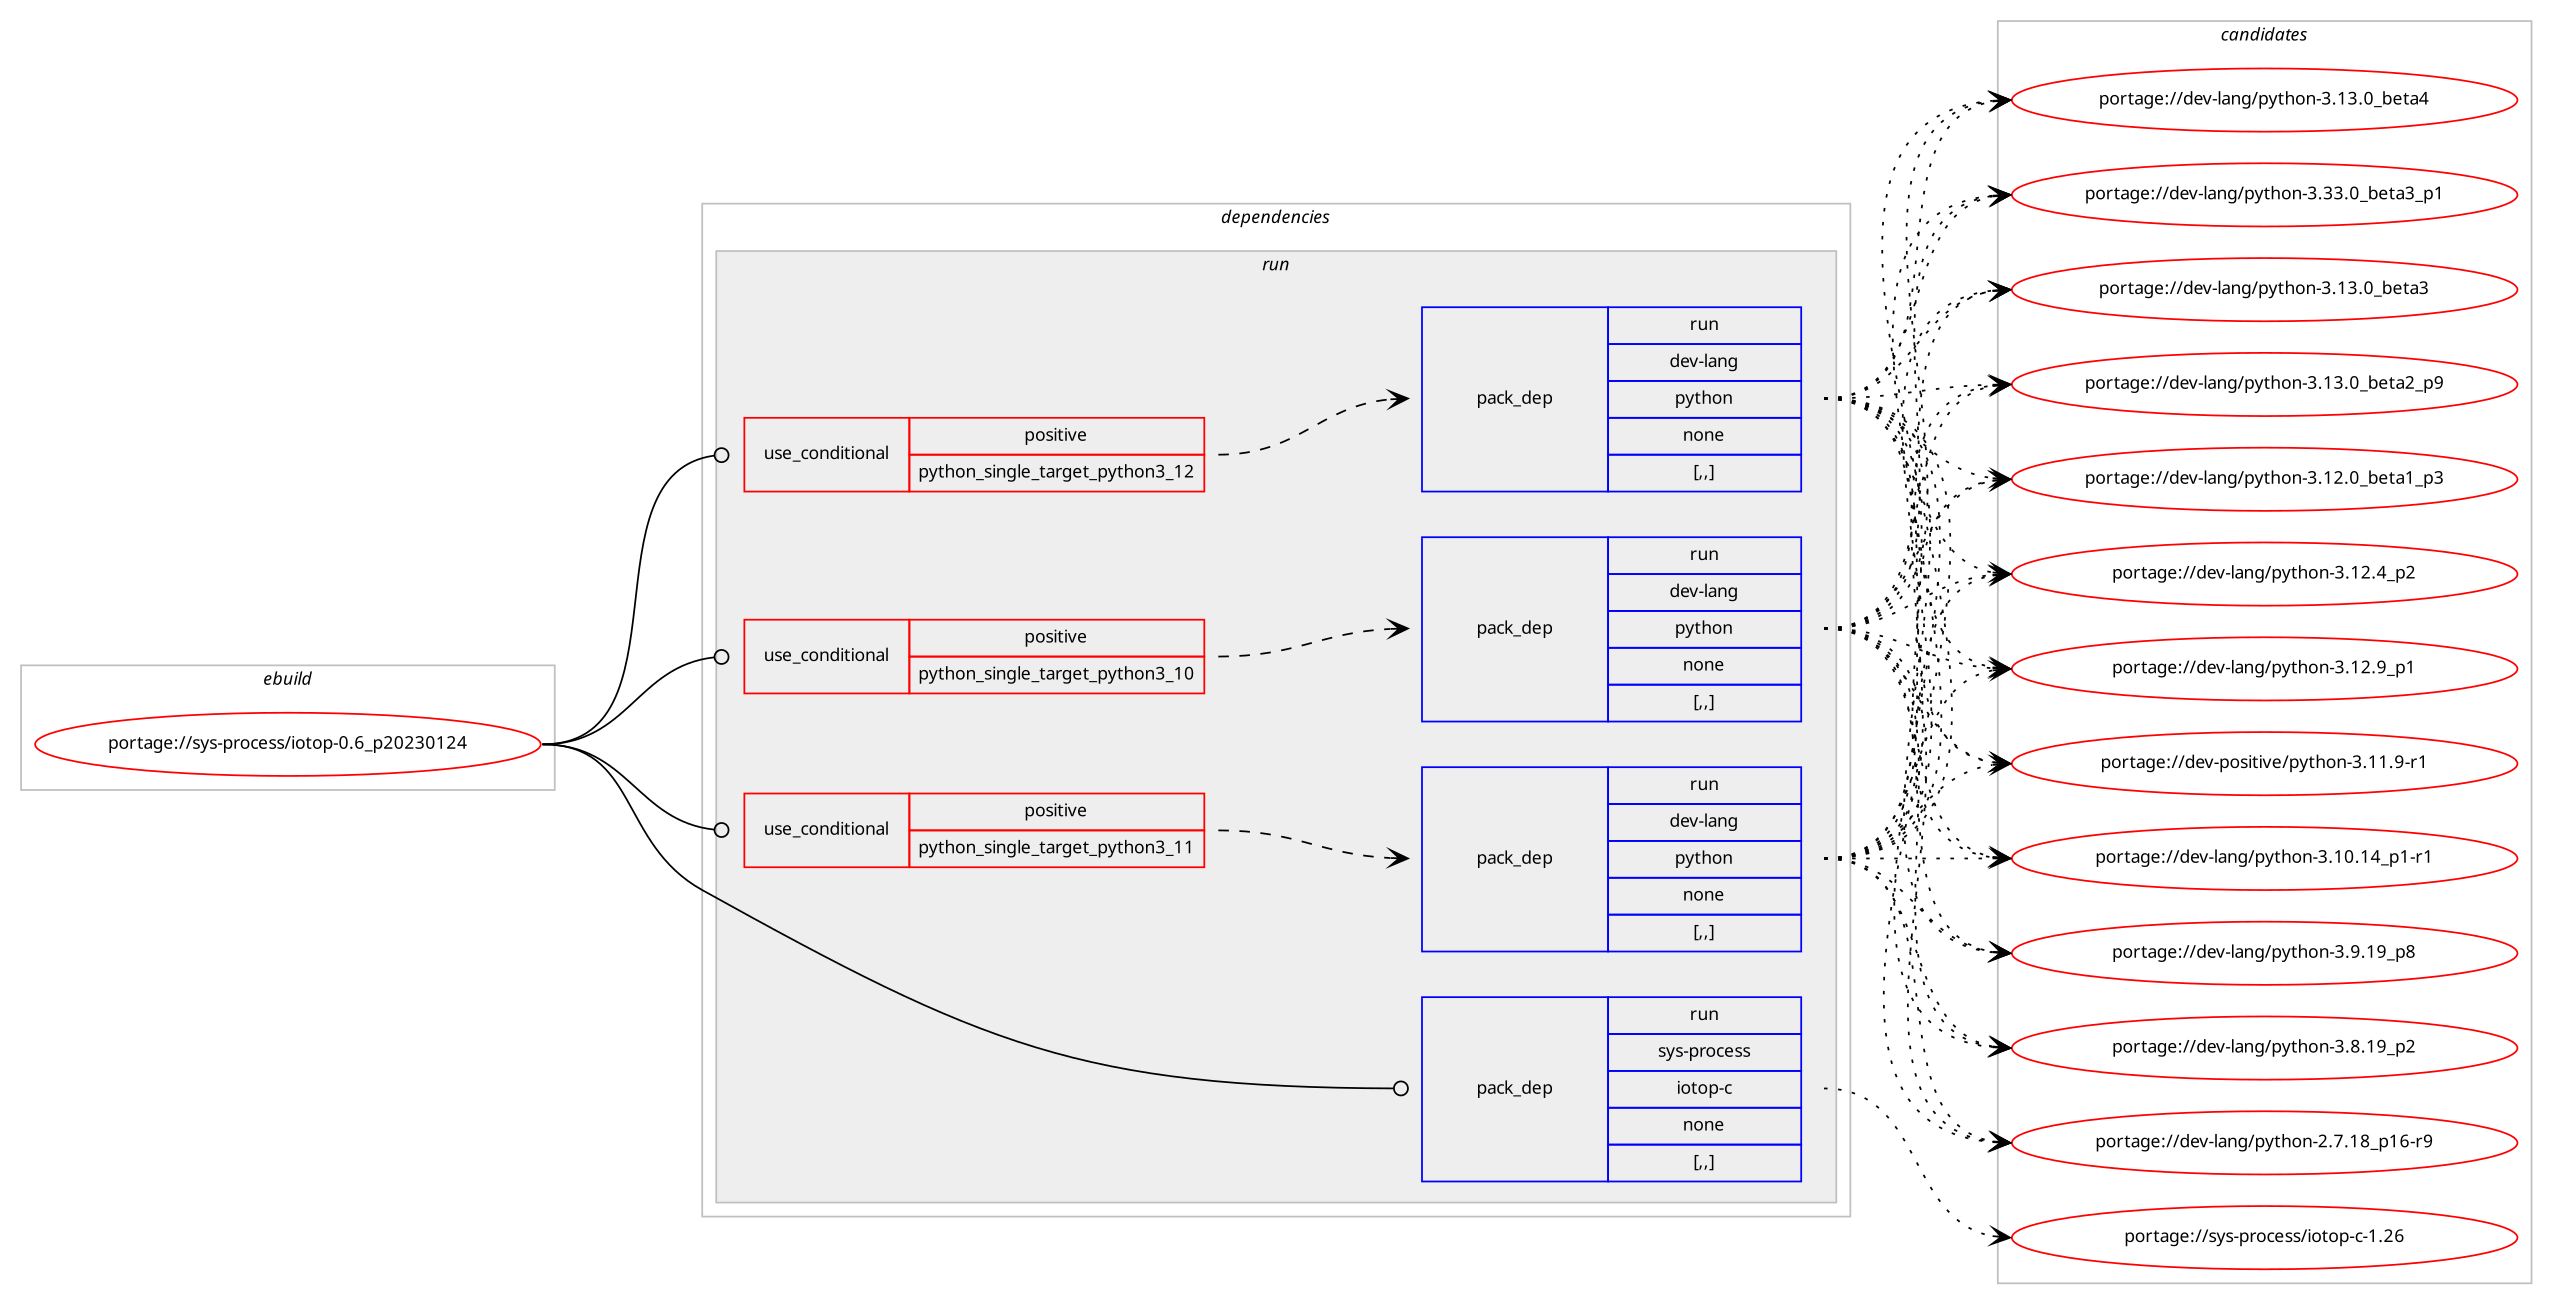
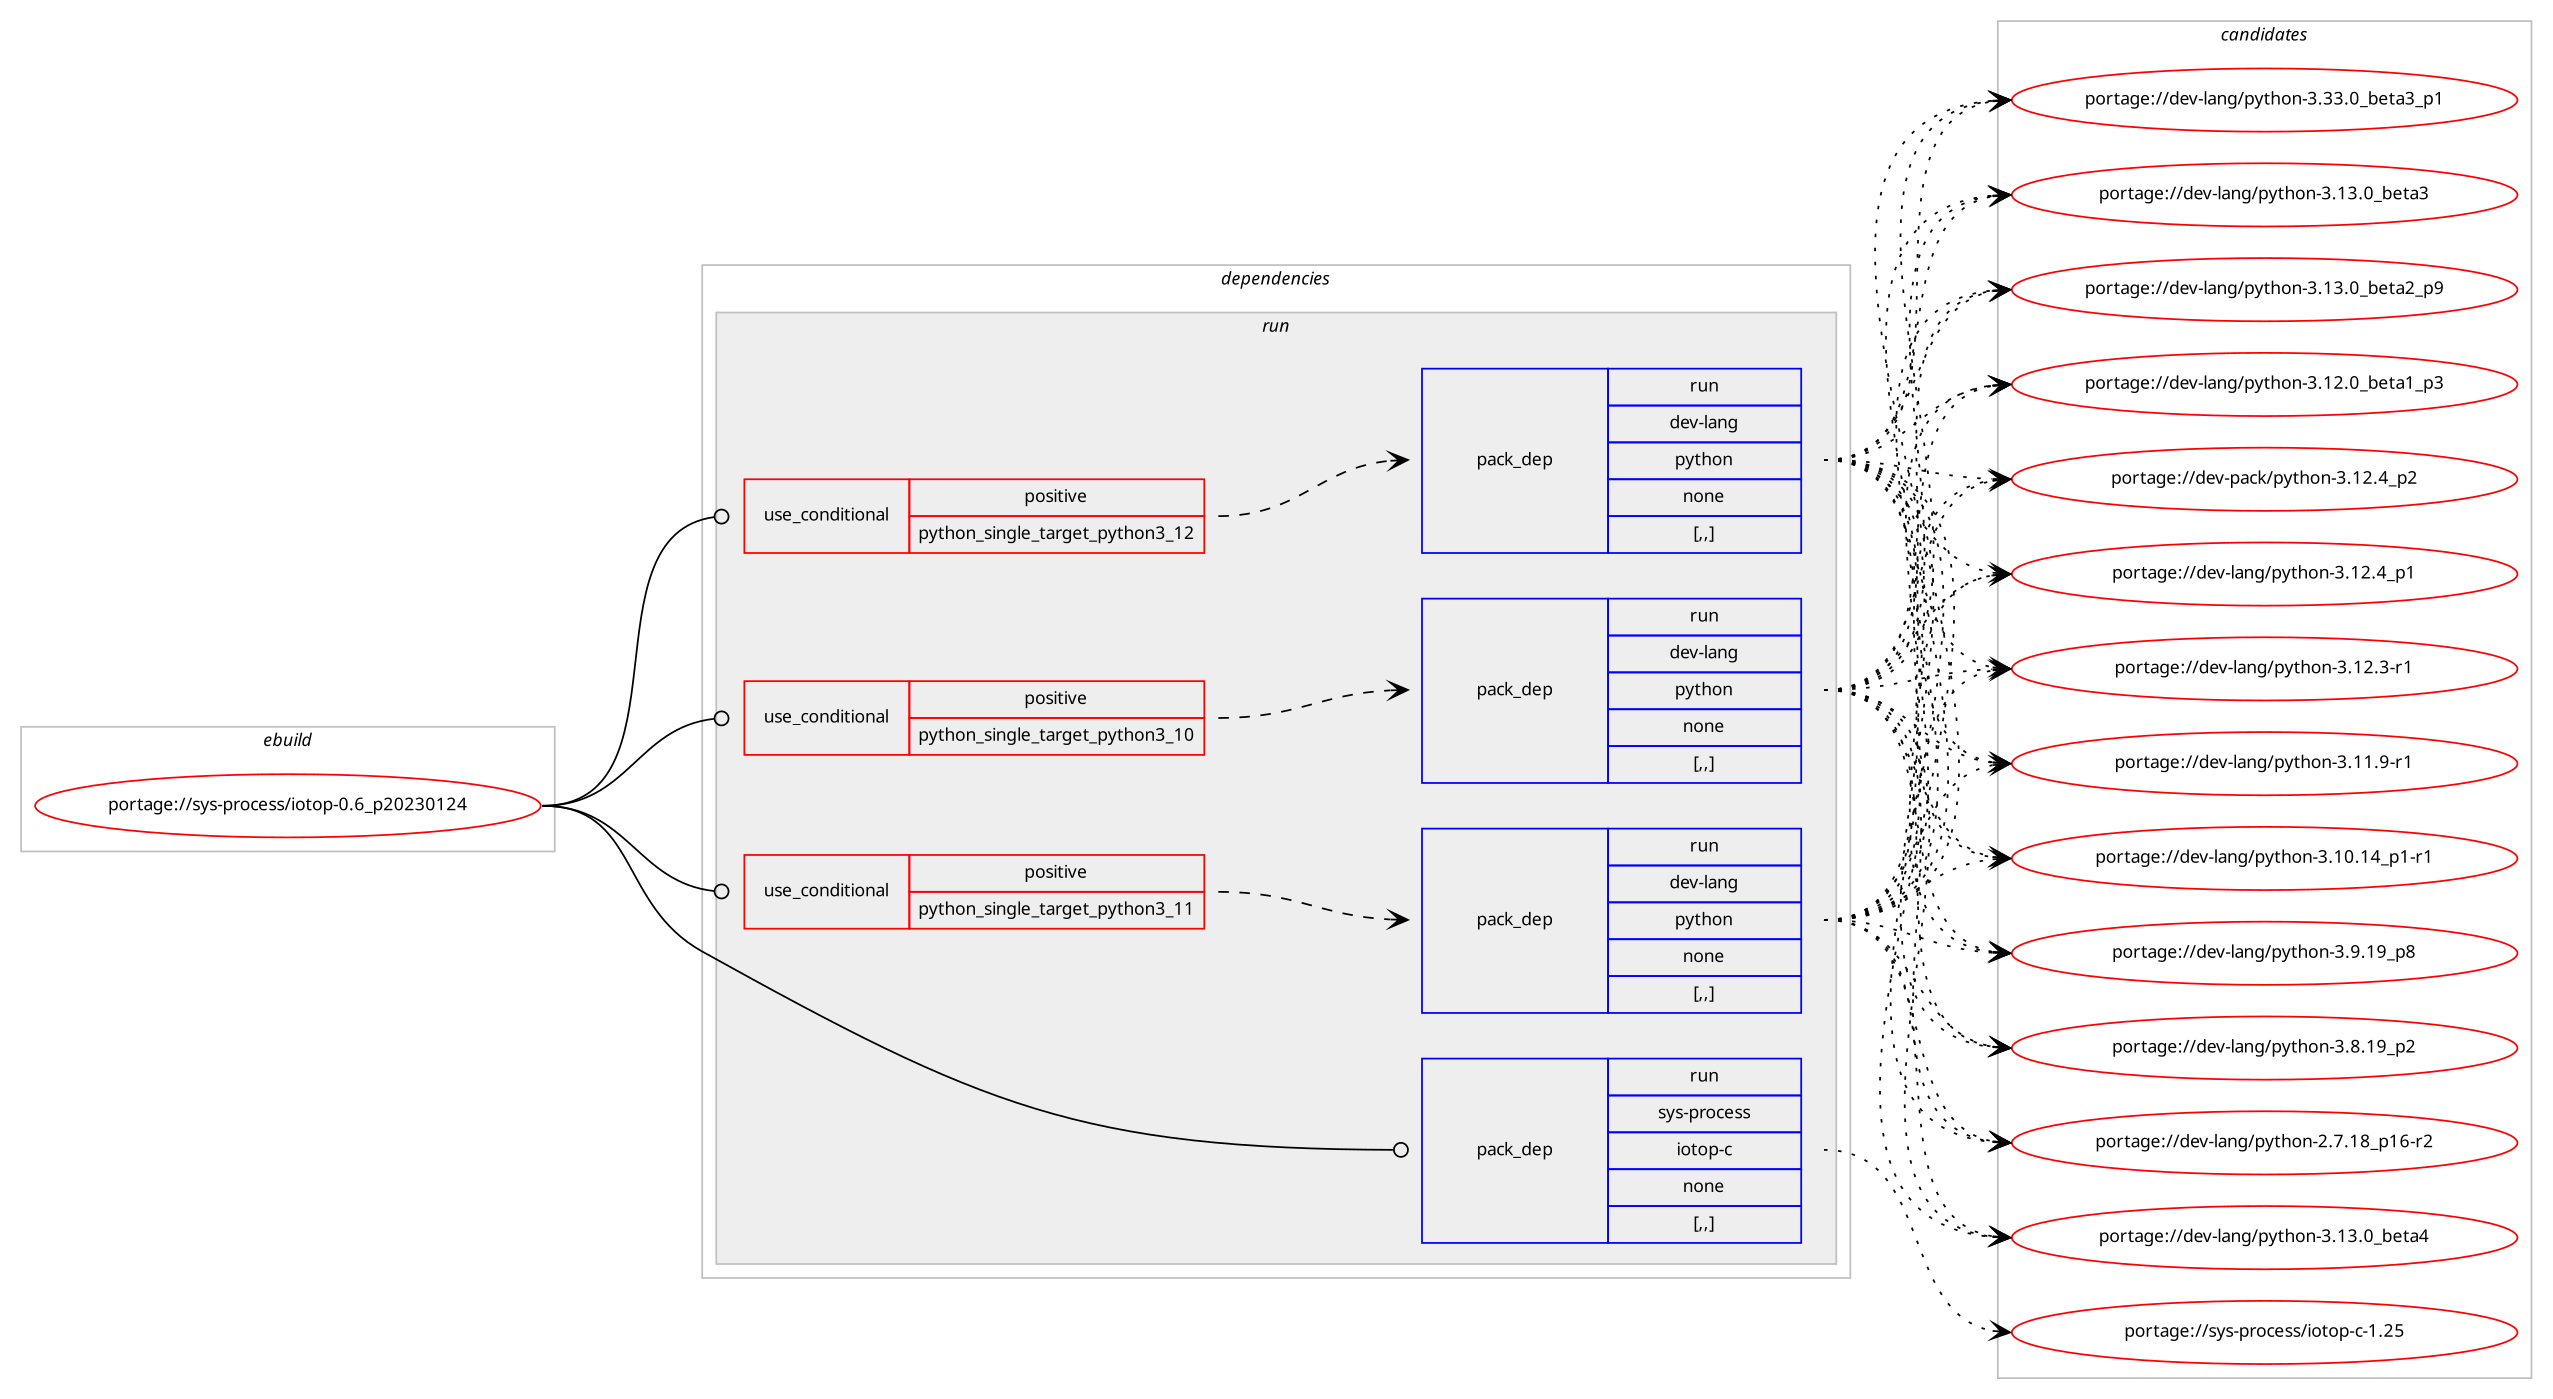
node "portage://dev-lang/python-3.12.4_p2": label "portage://dev-lang/python-3.12.4_p2" -> "portage://dev-pack/python-3.12.4_p2"
node "portage://dev-lang/python-3.12.3-r1": added
node "portage://dev-lang/python-3.12.9_p1": label "portage://dev-lang/python-3.12.9_p1" -> "portage://dev-lang/python-3.12.4_p1"
node "portage://dev-positive/python-3.11.9-r1": label "portage://dev-positive/python-3.11.9-r1" -> "portage://dev-lang/python-3.11.9-r1"
node "portage://dev-lang/python-2.7.18_p16-r9": label "portage://dev-lang/python-2.7.18_p16-r9" -> "portage://dev-lang/python-2.7.18_p16-r2"
node "portage://sys-process/iotop-c-1.26": label "portage://sys-process/iotop-c-1.26" -> "portage://sys-process/iotop-c-1.25"
